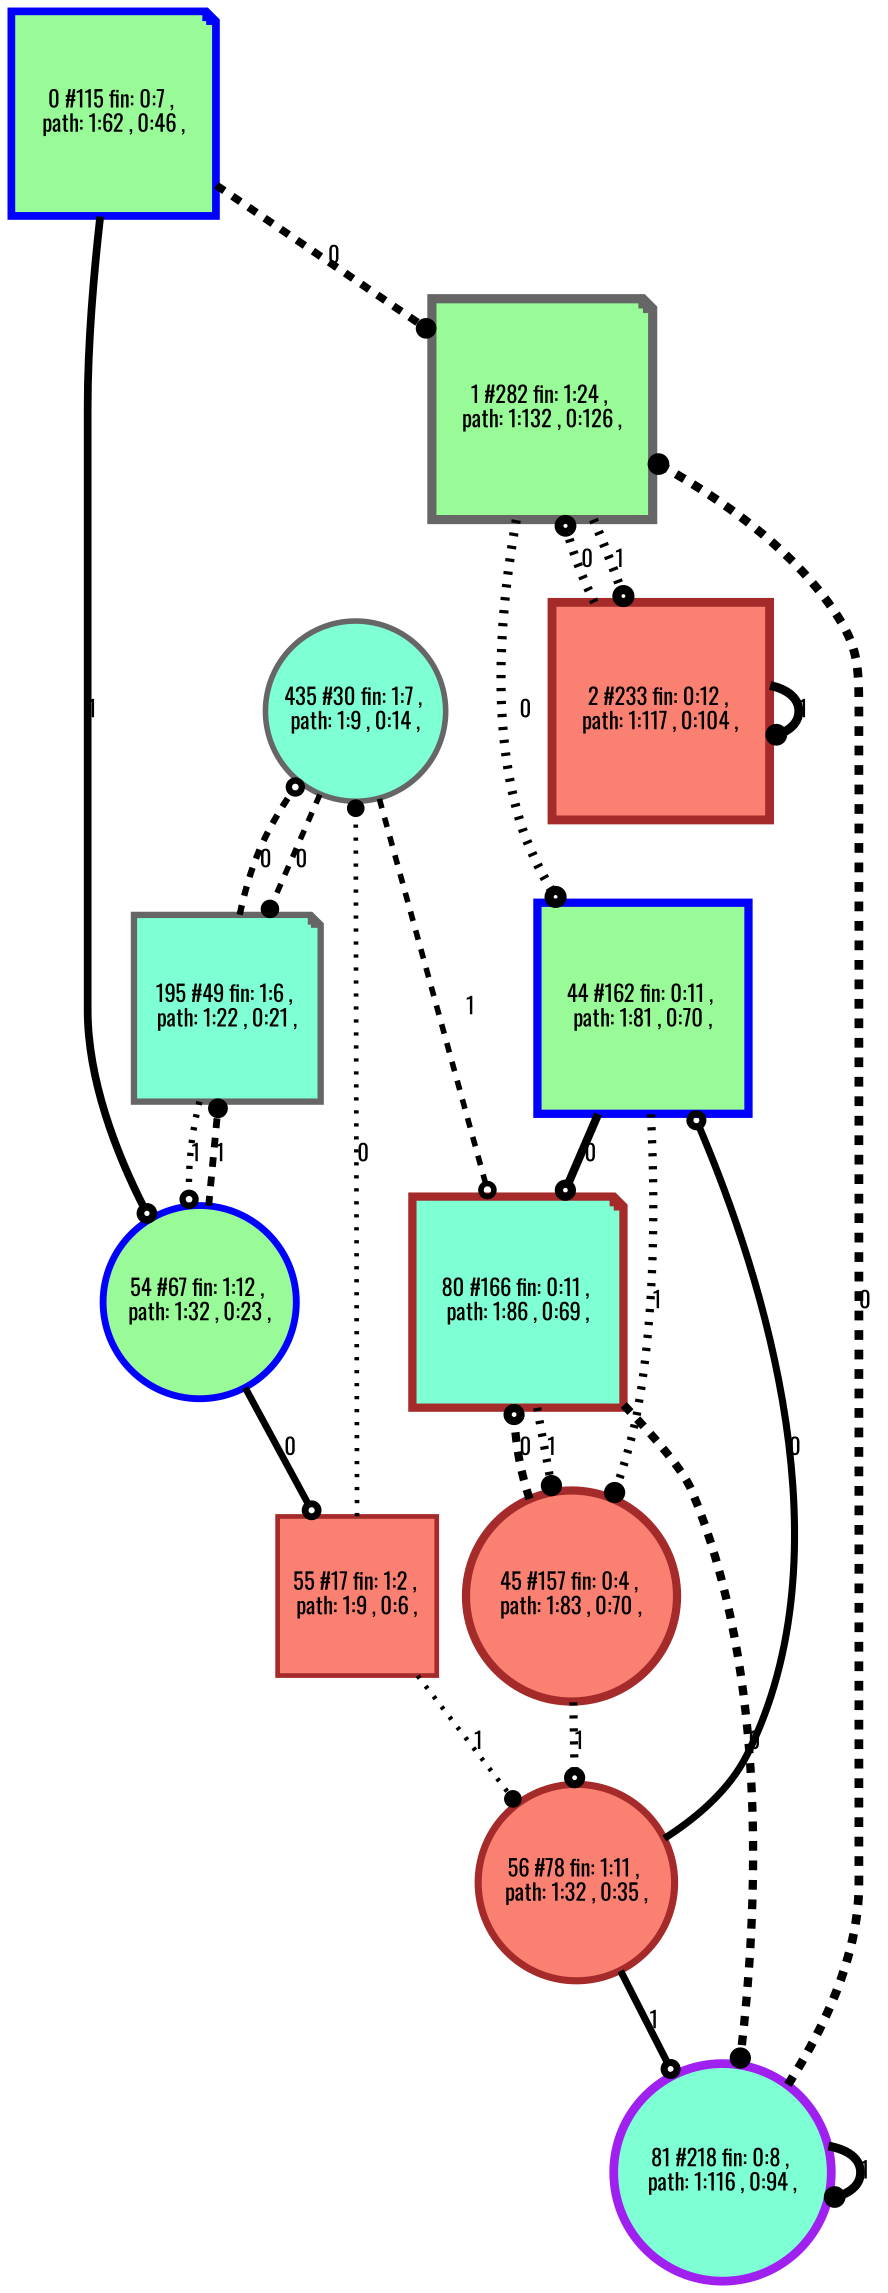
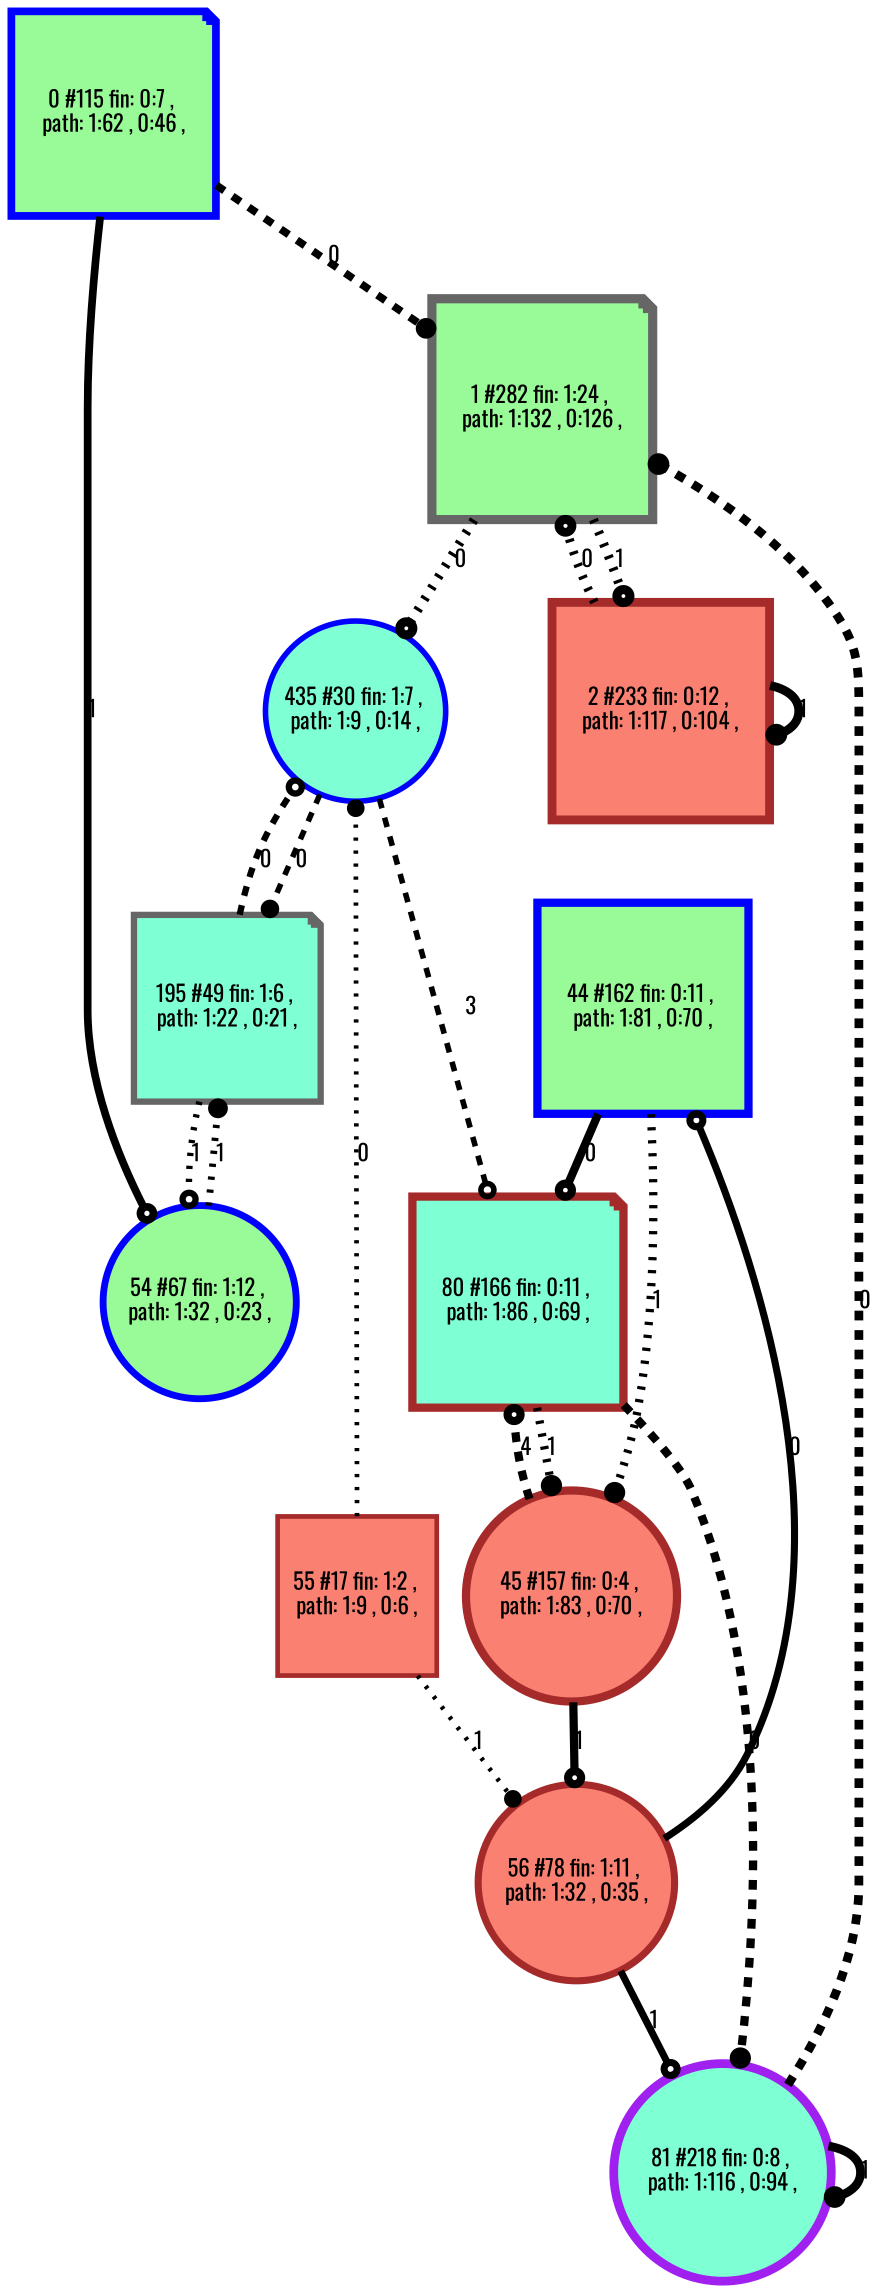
edge "1 #282 fin: 1:24 , path: 1:132 , 0:126 ," -> "44 #162 fin: 0:11 , path: 1:81 , 0:70 ,": now "1 #282 fin: 1:24 , path: 1:132 , 0:126 ," -> "435 #30 fin: 1:7 , path: 1:9 , 0:14 ,"
node "435 #30 fin: 1:7 , path: 1:9 , 0:14 ,": color gray40 -> blue
edge "435 #30 fin: 1:7 , path: 1:9 , 0:14 ," -> "80 #166 fin: 0:11 , path: 1:86 , 0:69 ,": label "1 " -> "3 "
edge "54 #67 fin: 1:12 , path: 1:32 , 0:23 ," -> "195 #49 fin: 1:6 , path: 1:22 , 0:21 ,": style dashed -> dotted
edge "54 #67 fin: 1:12 , path: 1:32 , 0:23 ," -> "55 #17 fin: 1:2 , path: 1:9 , 0:6 ,": removed, label "0"
edge "45 #157 fin: 0:4 , path: 1:83 , 0:70 ," -> "80 #166 fin: 0:11 , path: 1:86 , 0:69 ,": label "0 " -> "4 "
edge "45 #157 fin: 0:4 , path: 1:83 , 0:70 ," -> "56 #78 fin: 1:11 , path: 1:32 , 0:35 ,": style dotted -> solid
